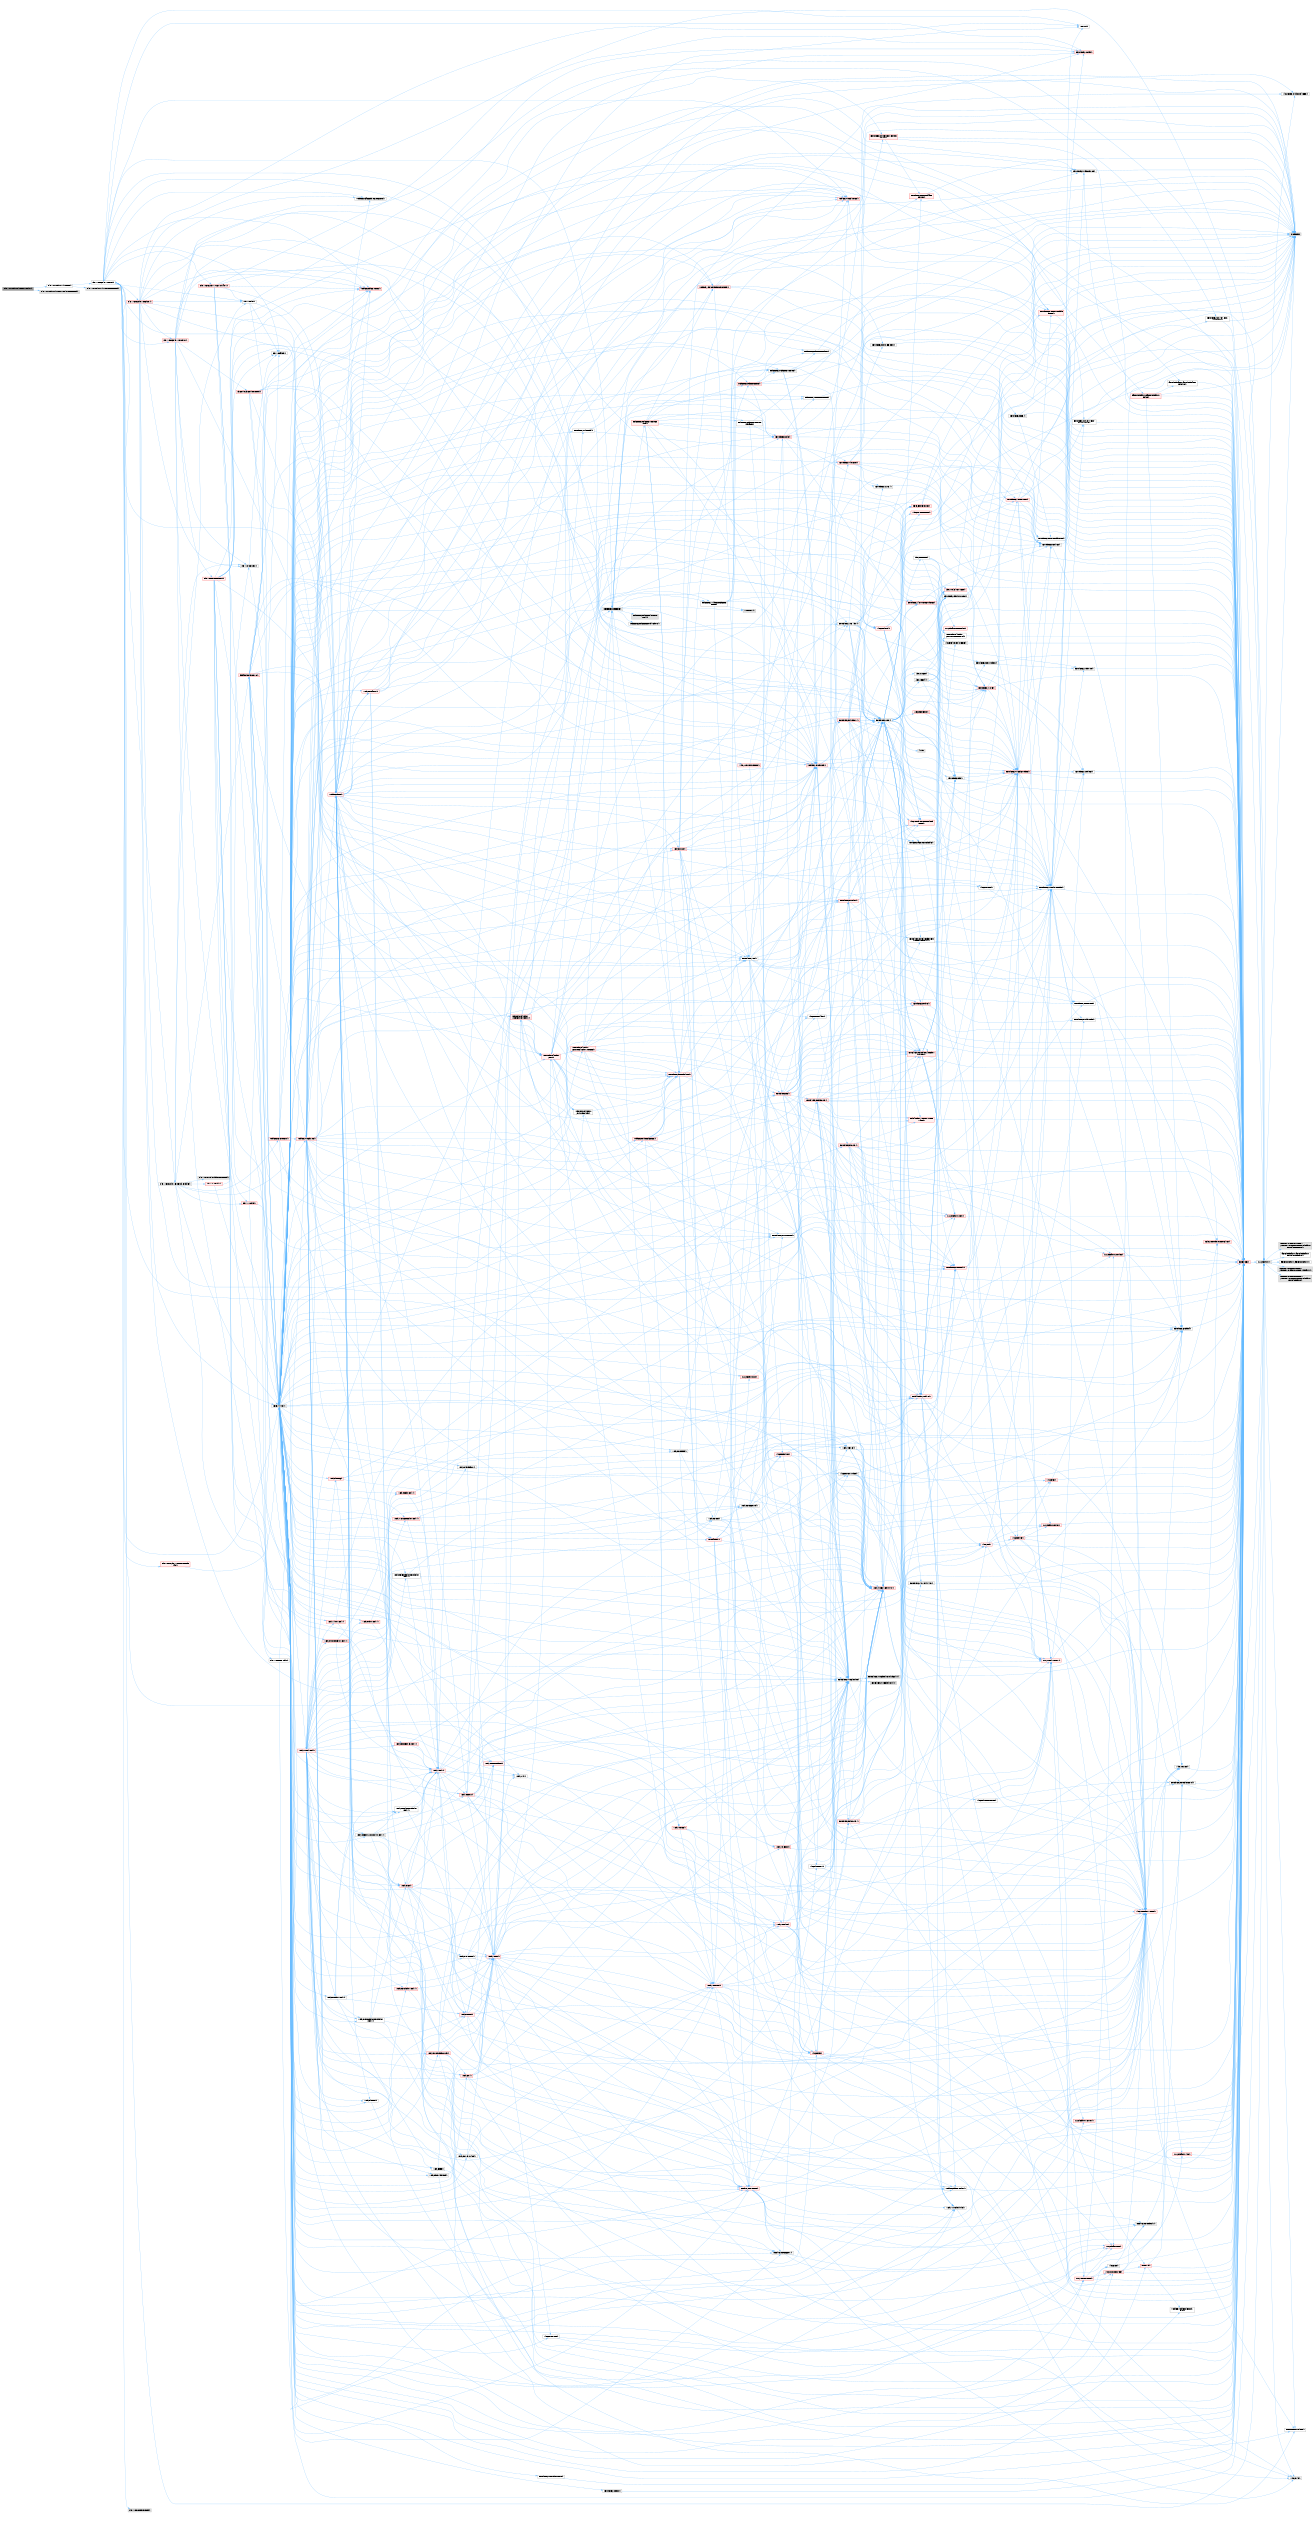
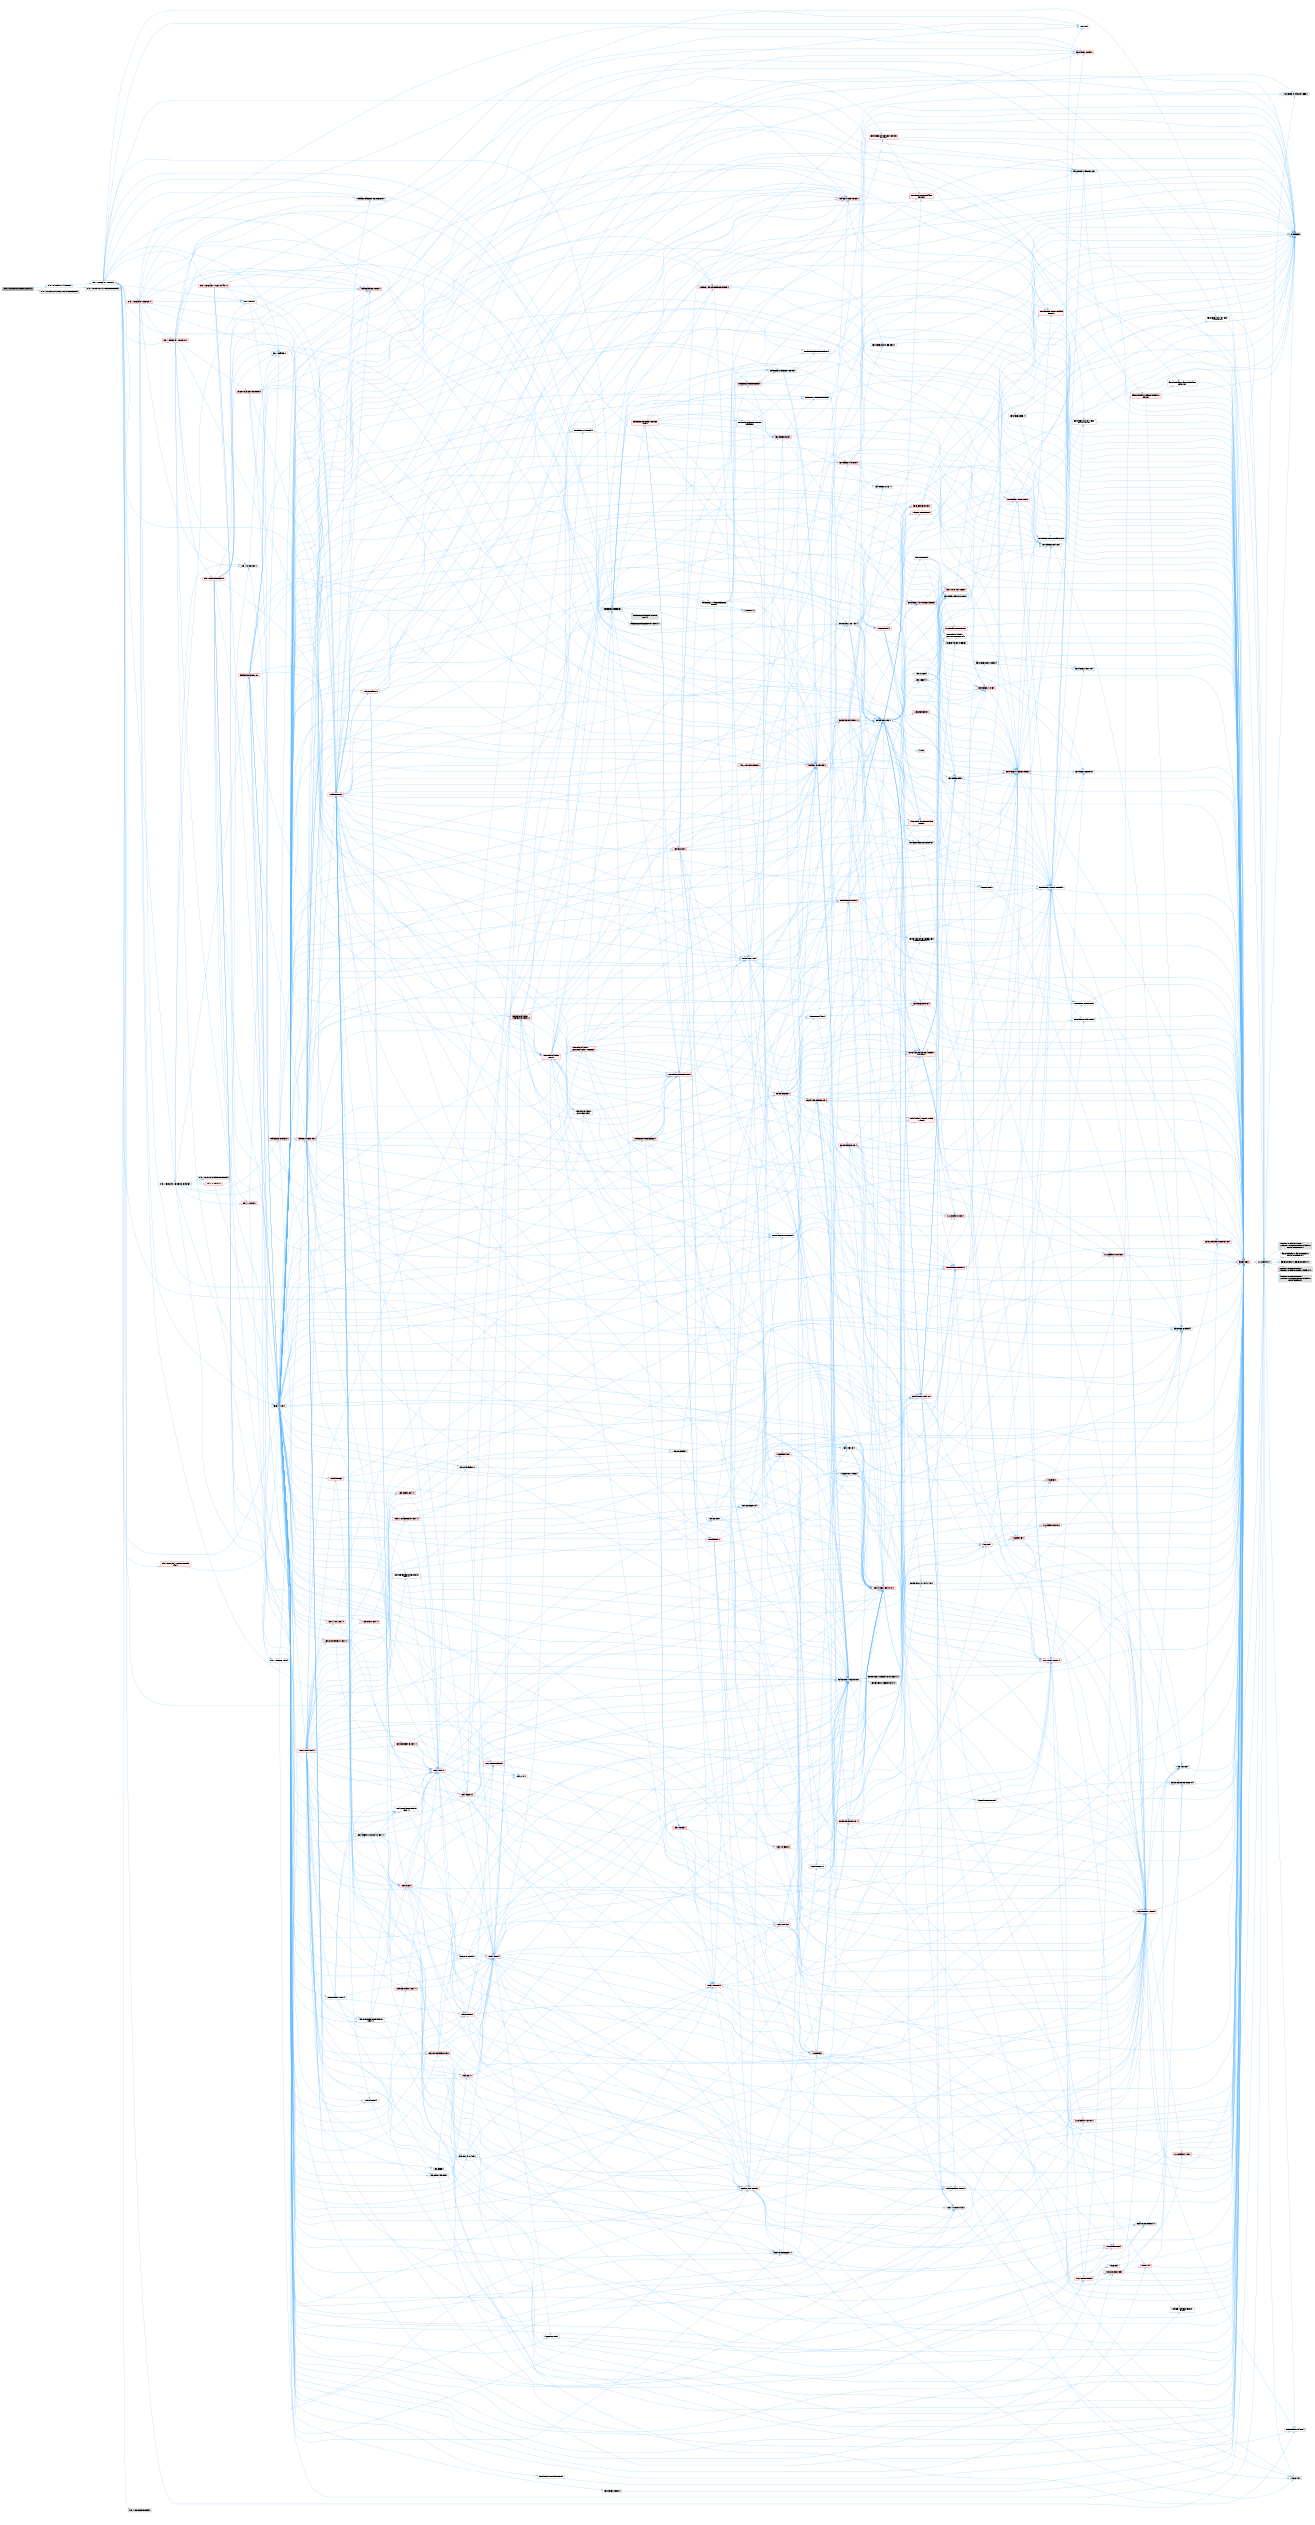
node "Templates/IsPointer.h": label "Templates/IsPointer.h" -> "Templates/HeapSort.h"
node "HAL/PlatformTLS.h": removed
edge "Templates/TypeHash.h" -> "HAL/PlatformString.h": now "Templates/TypeHash.h" -> "Misc/Crc.h"
